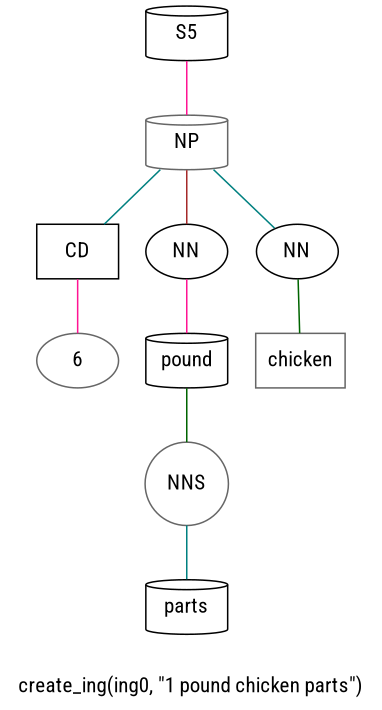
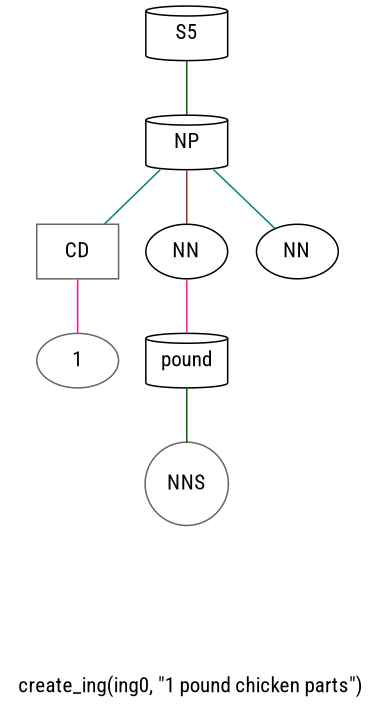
edge "S5" -- "NP": color deeppink -> darkgreen
node "NP": color gray40 -> black
node "CD": color black -> gray40
node "6": label "6" -> "1"
node "chicken": removed
node "parts": removed
